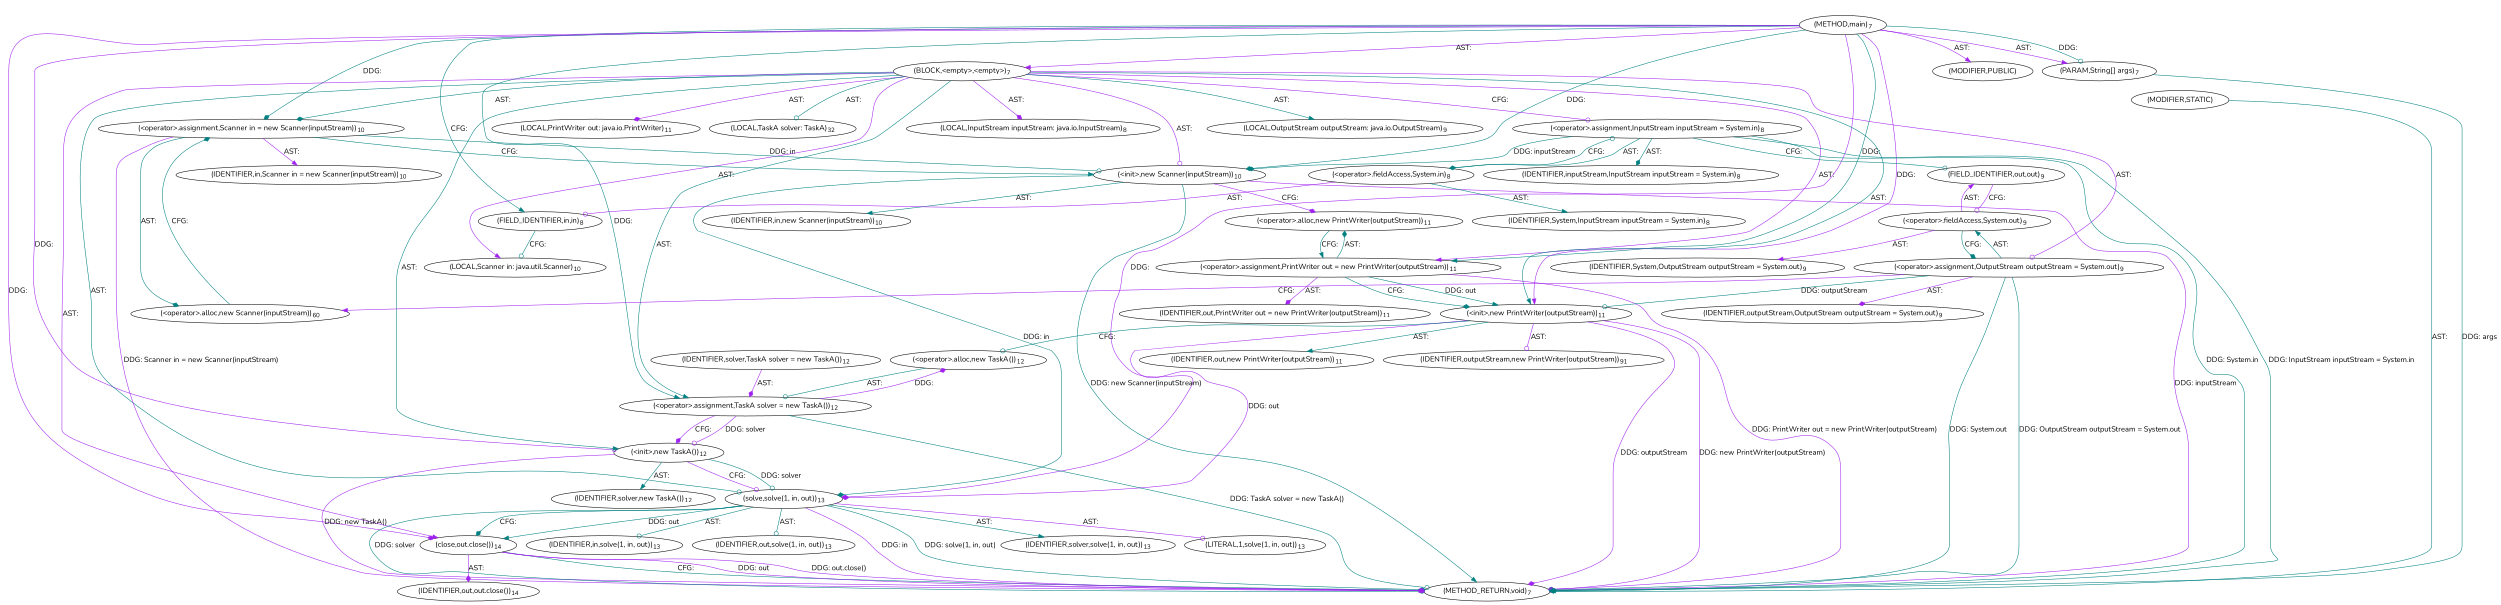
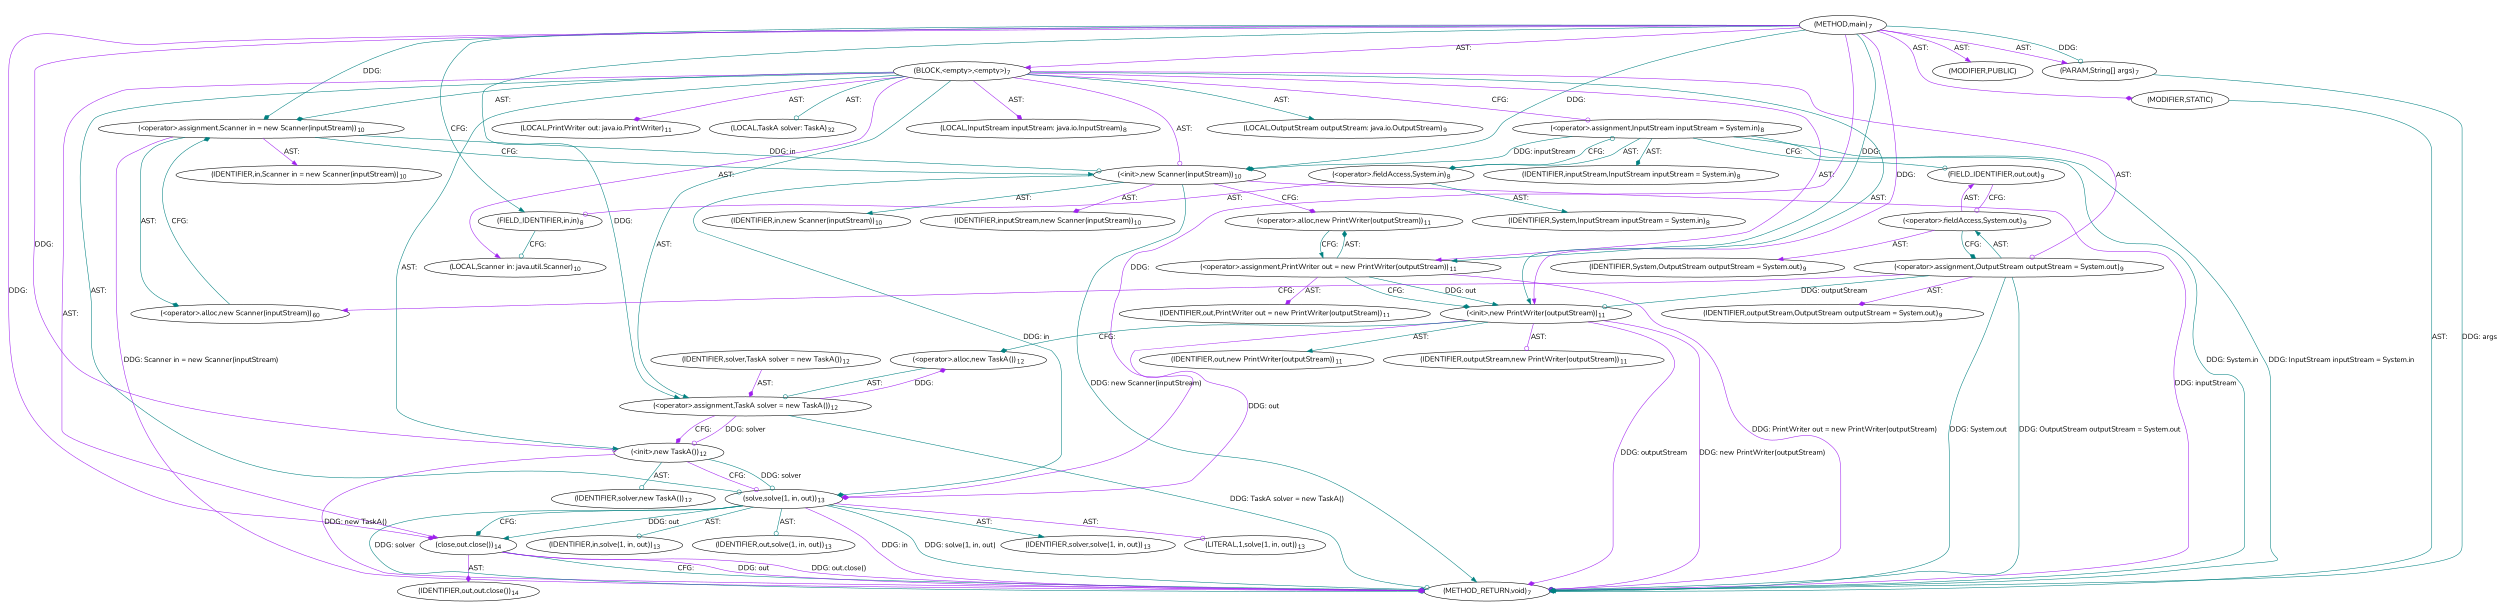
edge "(METHOD,main)" -> "(MODIFIER,STATIC)": added, label "AST:"
node "(IDENTIFIER,inputStream,new Scanner(inputStream))": added
edge "(<init>,new PrintWriter(outputStream))" -> "(<operator>.alloc,new TaskA())": arrowhead odot -> diamond
node "(IDENTIFIER,outputStream,new PrintWriter(outputStream))": text "91" -> "11"
edge "(<init>,new TaskA())" -> "(IDENTIFIER,solver,new TaskA())": arrowhead normal -> odot
